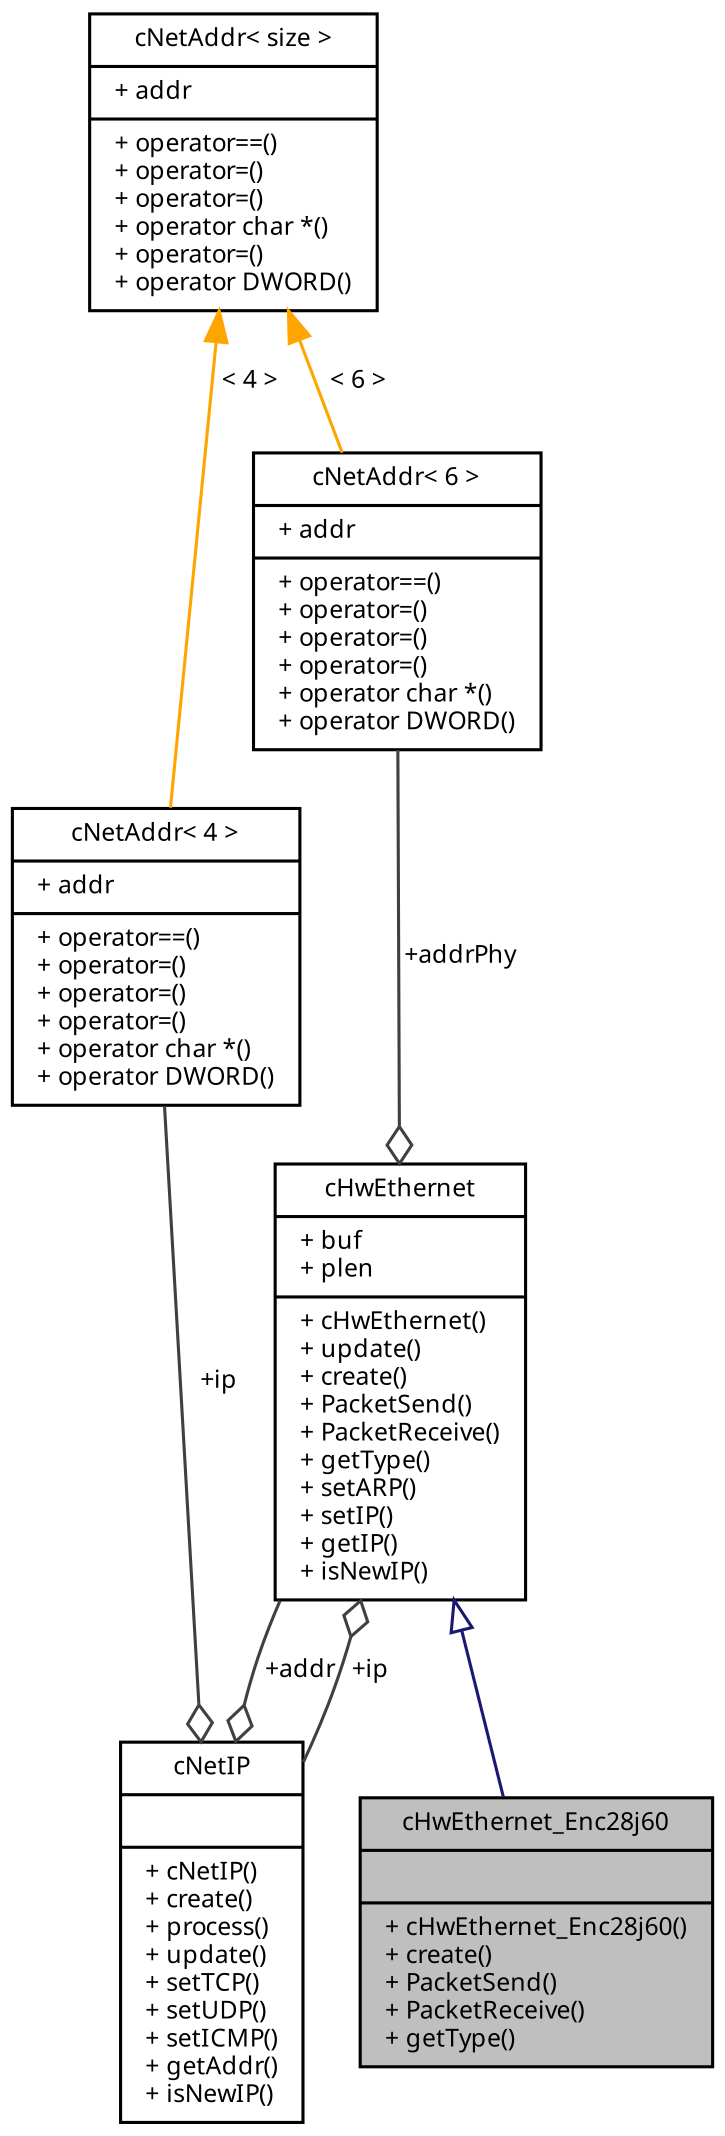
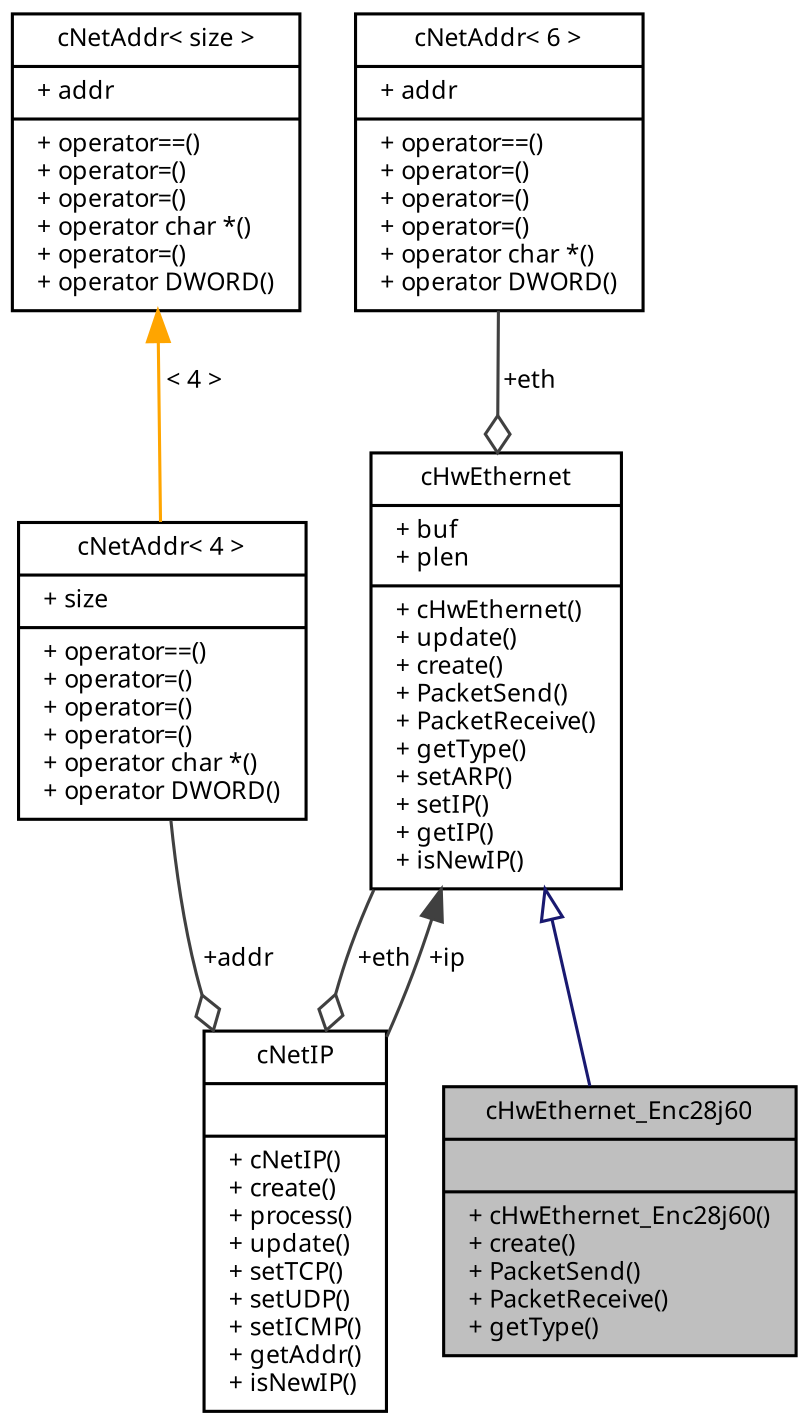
edge "cNetAddr< 6 >" -> "cNetAddr< size >": removed, label "< 6 >"
node "cNetAddr< 4 >": text "+ addr" -> "+ size"
edge "cNetAddr< 6 >" -> "cHwEthernet": label " +addrPhy" -> " +eth"
edge "cNetAddr< 4 >" -> "cNetIP": label " +ip" -> " +addr"
edge "cHwEthernet" -> "cNetIP": label " +addr" -> " +eth"
edge "cNetIP" -> "cHwEthernet": arrowhead odiamond -> normal
